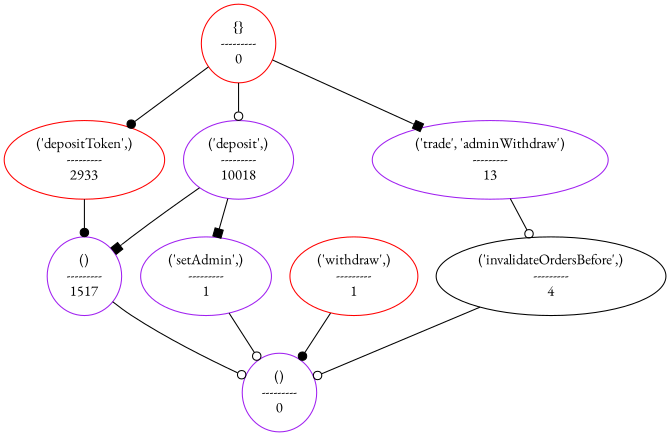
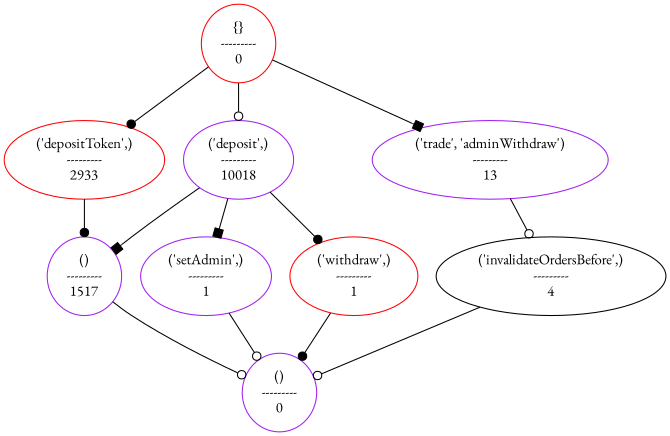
edge "('deposit',) --------- 10018" -> "('withdraw',) --------- 1": added
